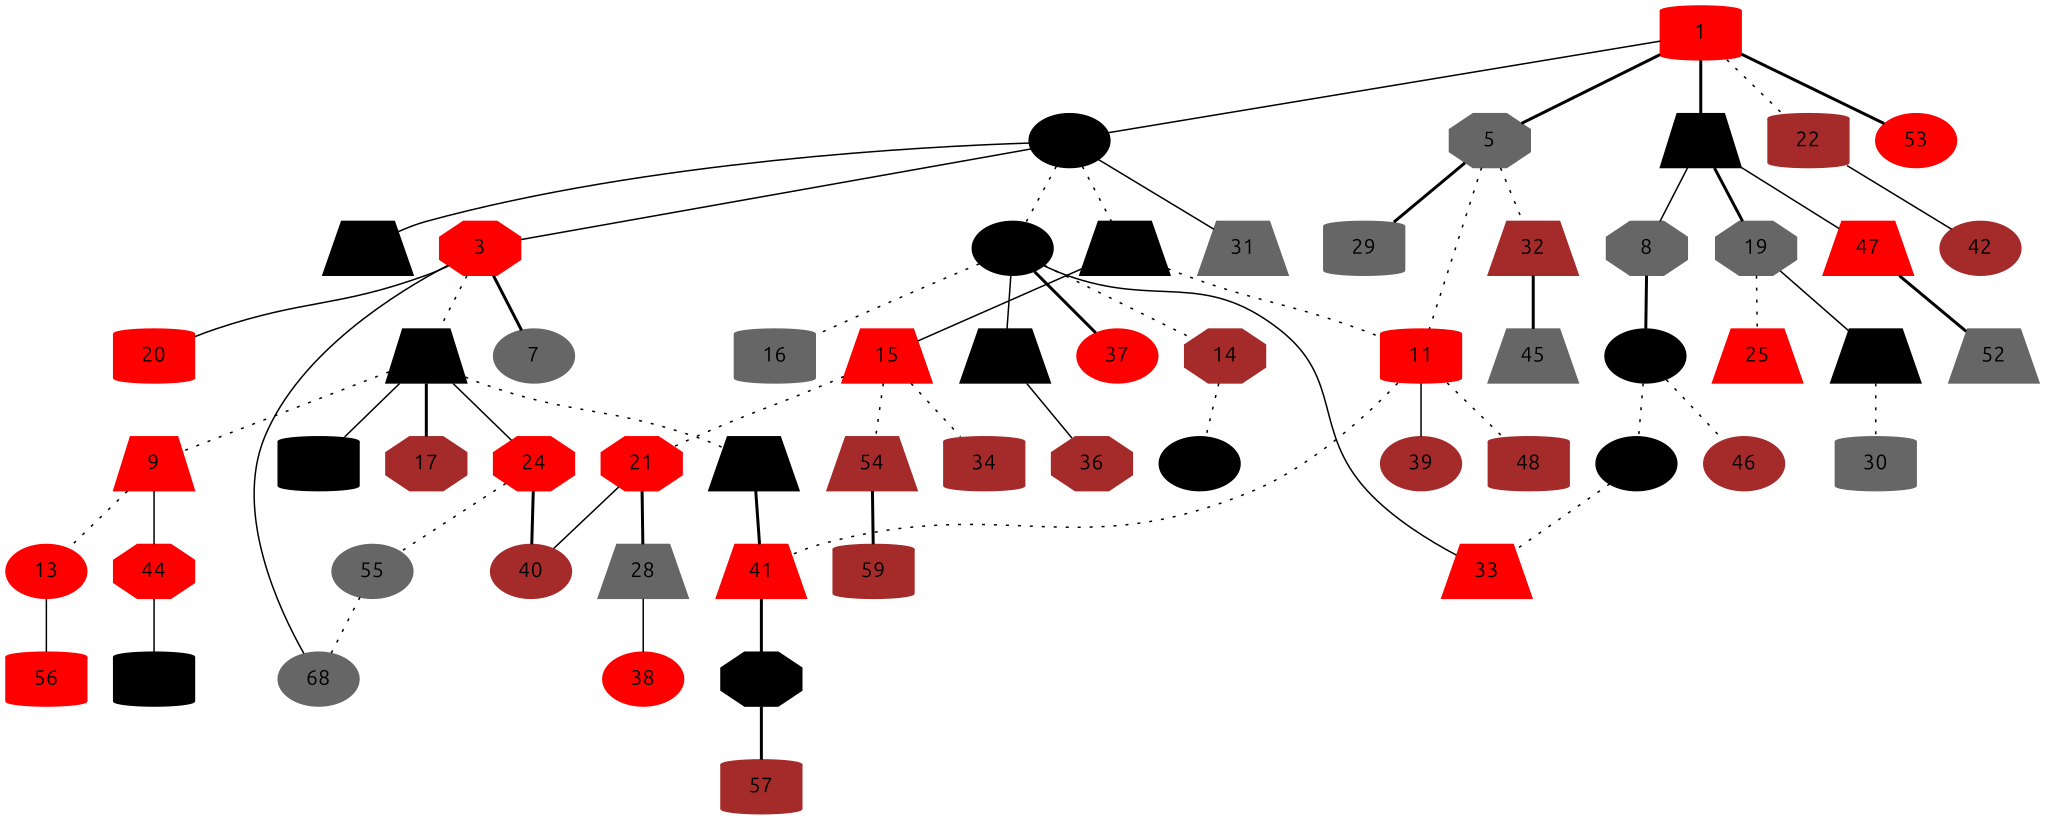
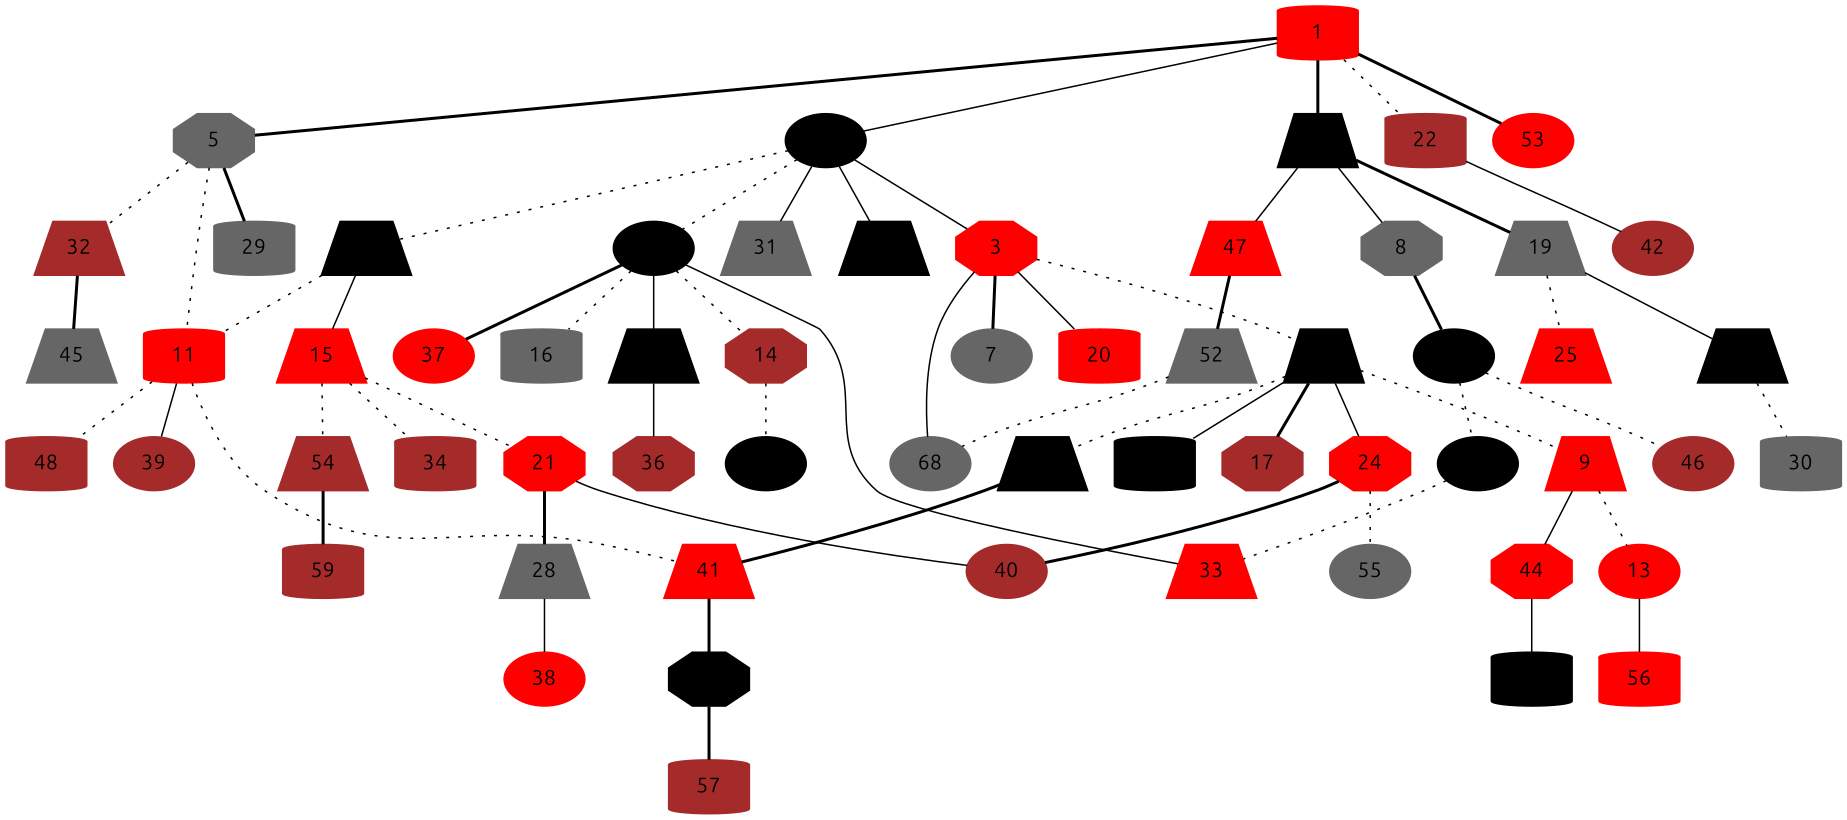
node "19": shape octagon -> trapezium
edge "55" -- "68": now "52" -- "68"
